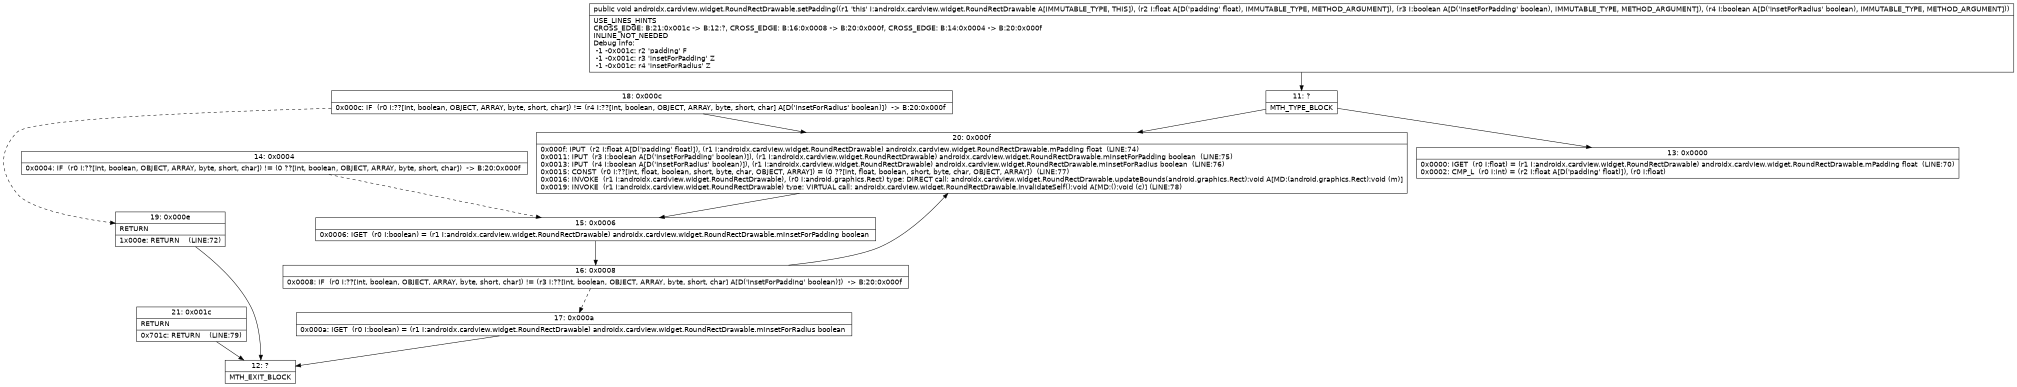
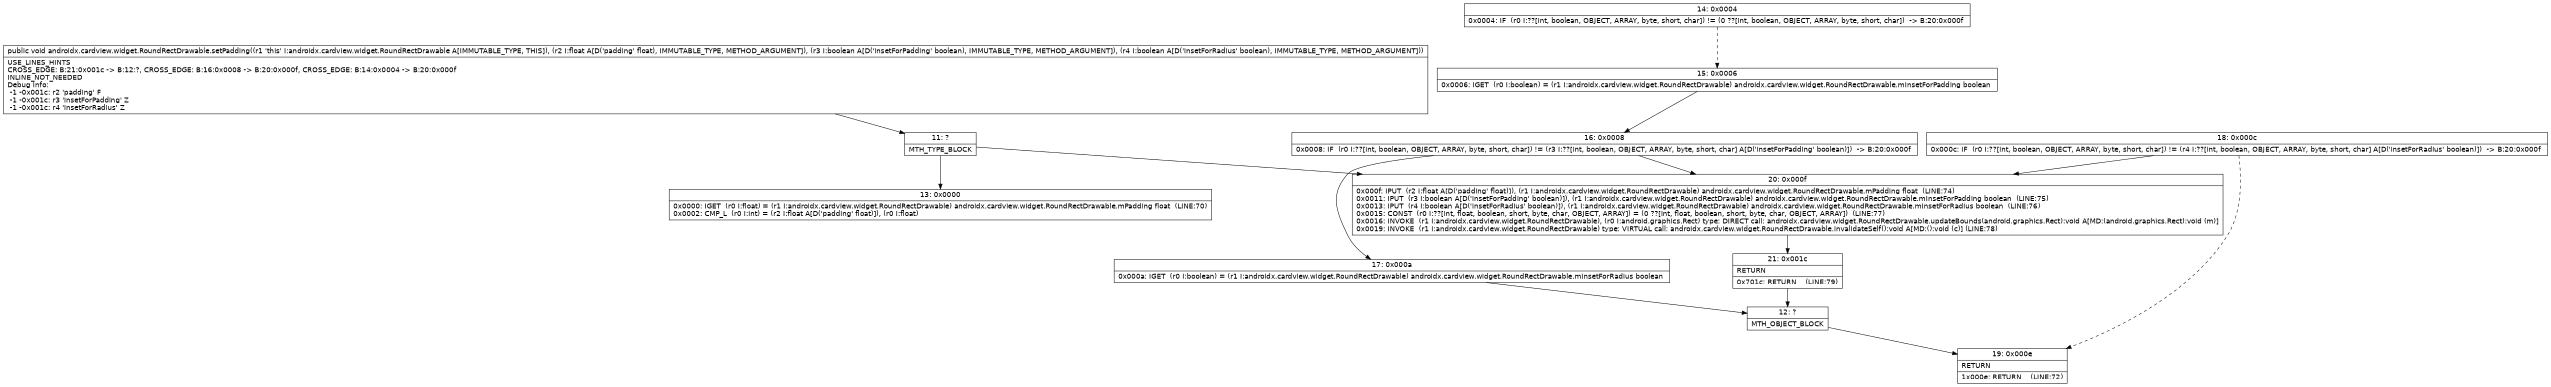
edge "20: 0x000f" -> "15: 0x0006": now "20: 0x000f" -> "21: 0x001c"
edge "19: 0x000e" -> "12: ?": reversed
edge "16: 0x0008" -> "17: 0x000a": style dashed -> solid
node "12: ?": text "MTH_EXIT_BLOCK" -> "MTH_OBJECT_BLOCK"
